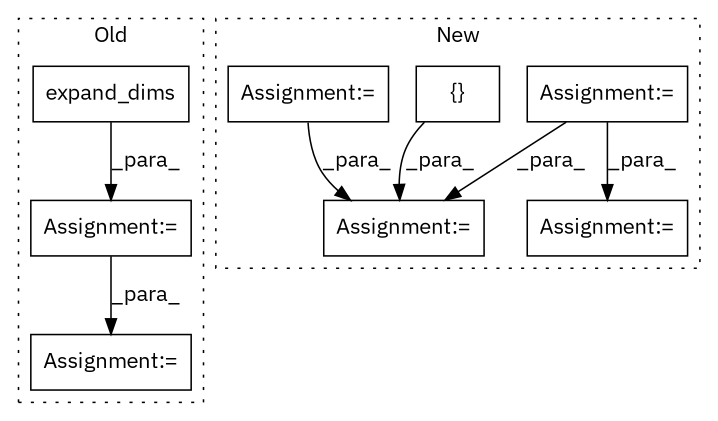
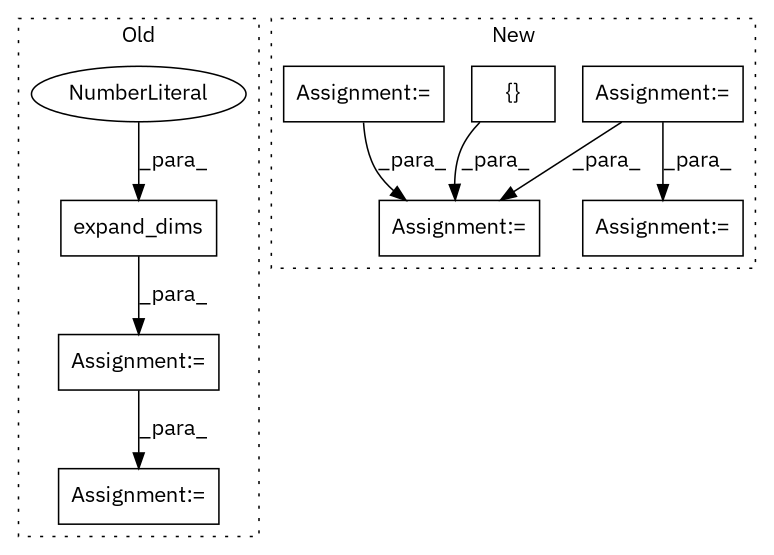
node "NumberLiteral": added
